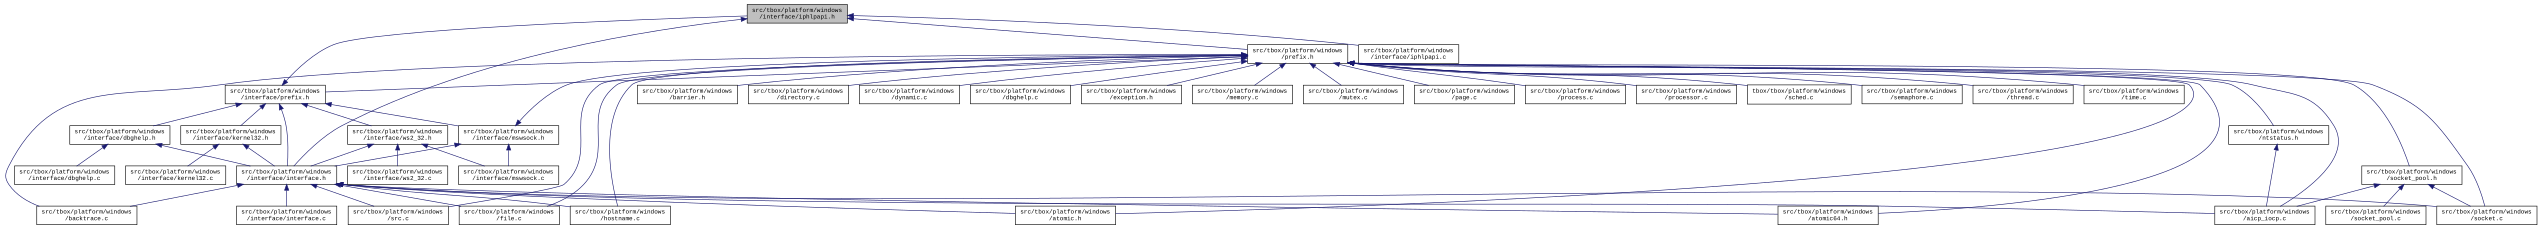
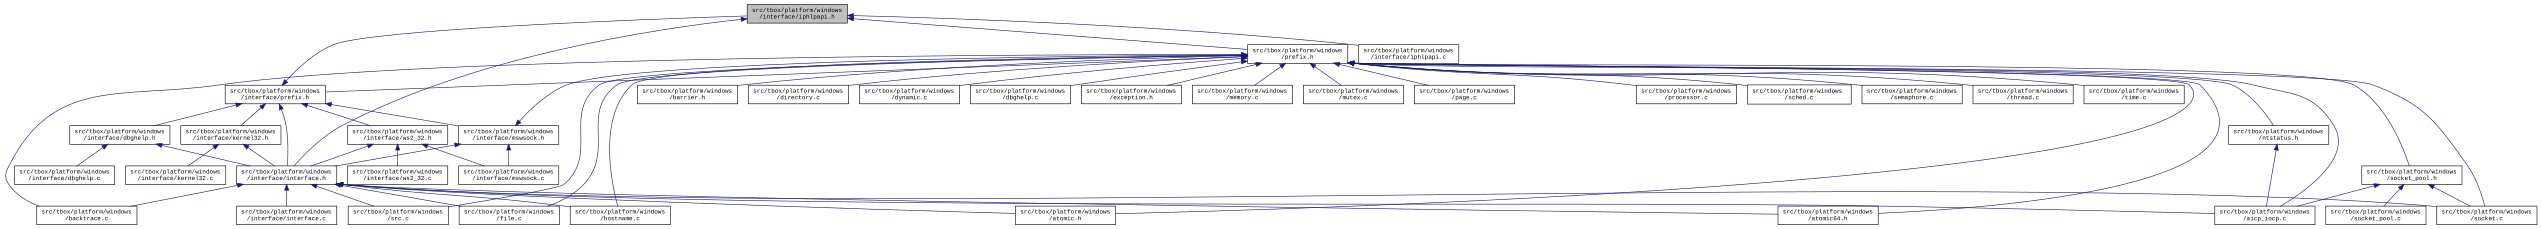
node "src/tbox/platform/windows /process.c": removed
node "tbox/tbox/platform/windows /sched.c": label "tbox/tbox/platform/windows /sched.c" -> "src/tbox/platform/windows /sched.c"
